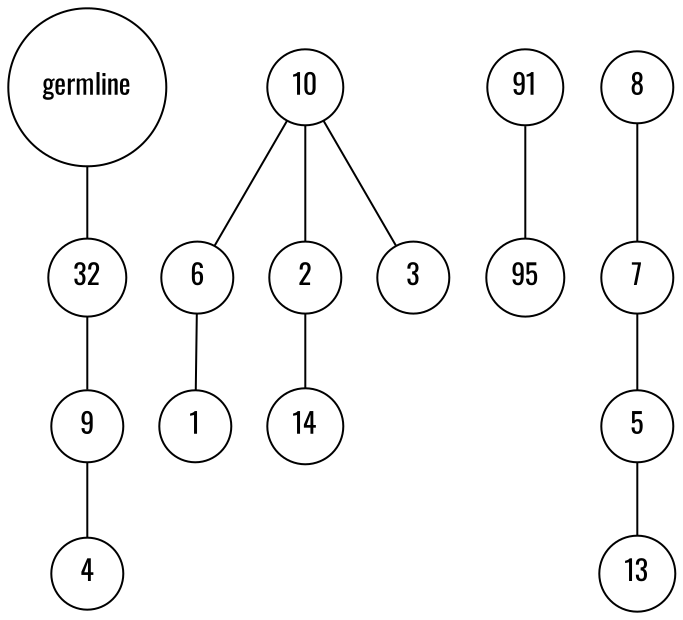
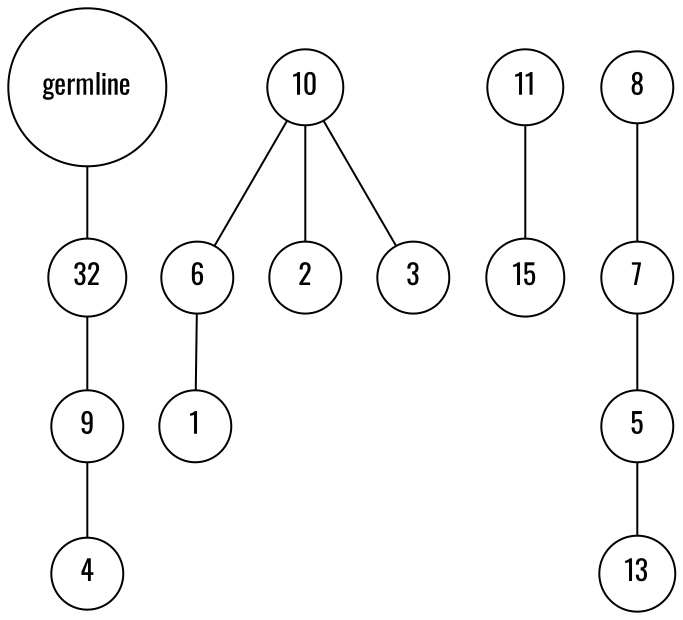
node "91": label "91" -> "11"
node "95": label "95" -> "15"
node "14": removed
